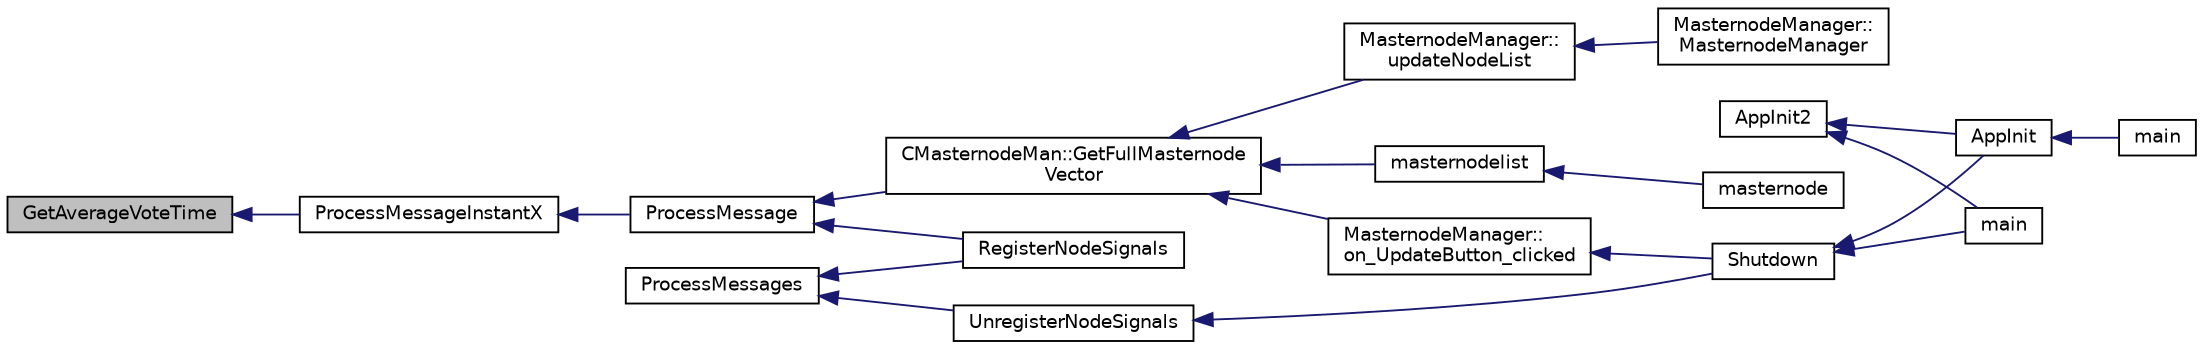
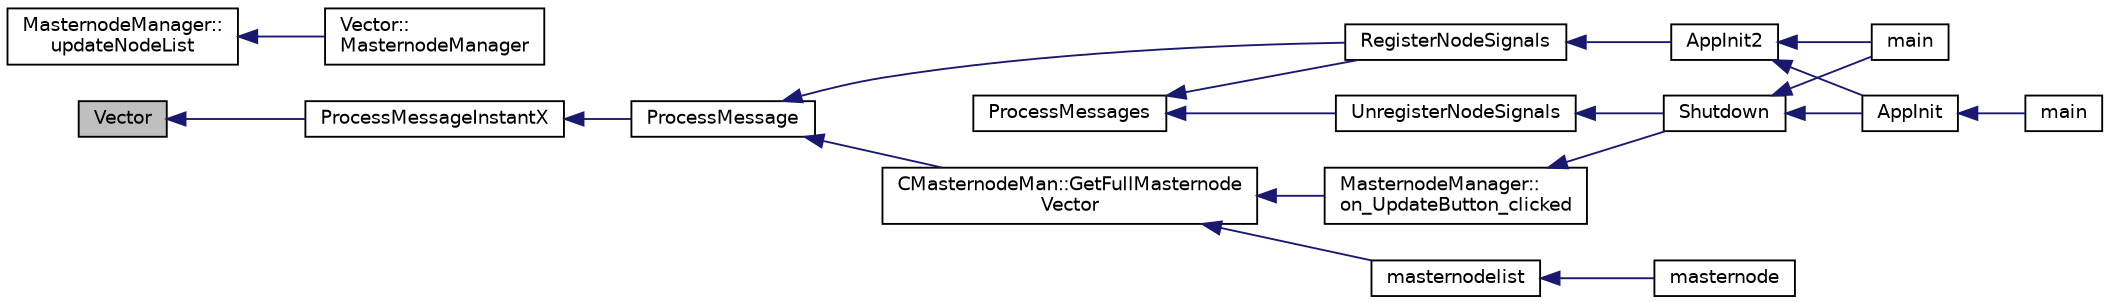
node "MasternodeManager:: MasternodeManager": label "MasternodeManager:: MasternodeManager" -> "Vector:: MasternodeManager"
edge "AppInit2" -> "RegisterNodeSignals": added
edge "MasternodeManager:: updateNodeList" -> "CMasternodeMan::GetFullMasternode Vector": removed
node "GetAverageVoteTime": label "GetAverageVoteTime" -> "Vector"
